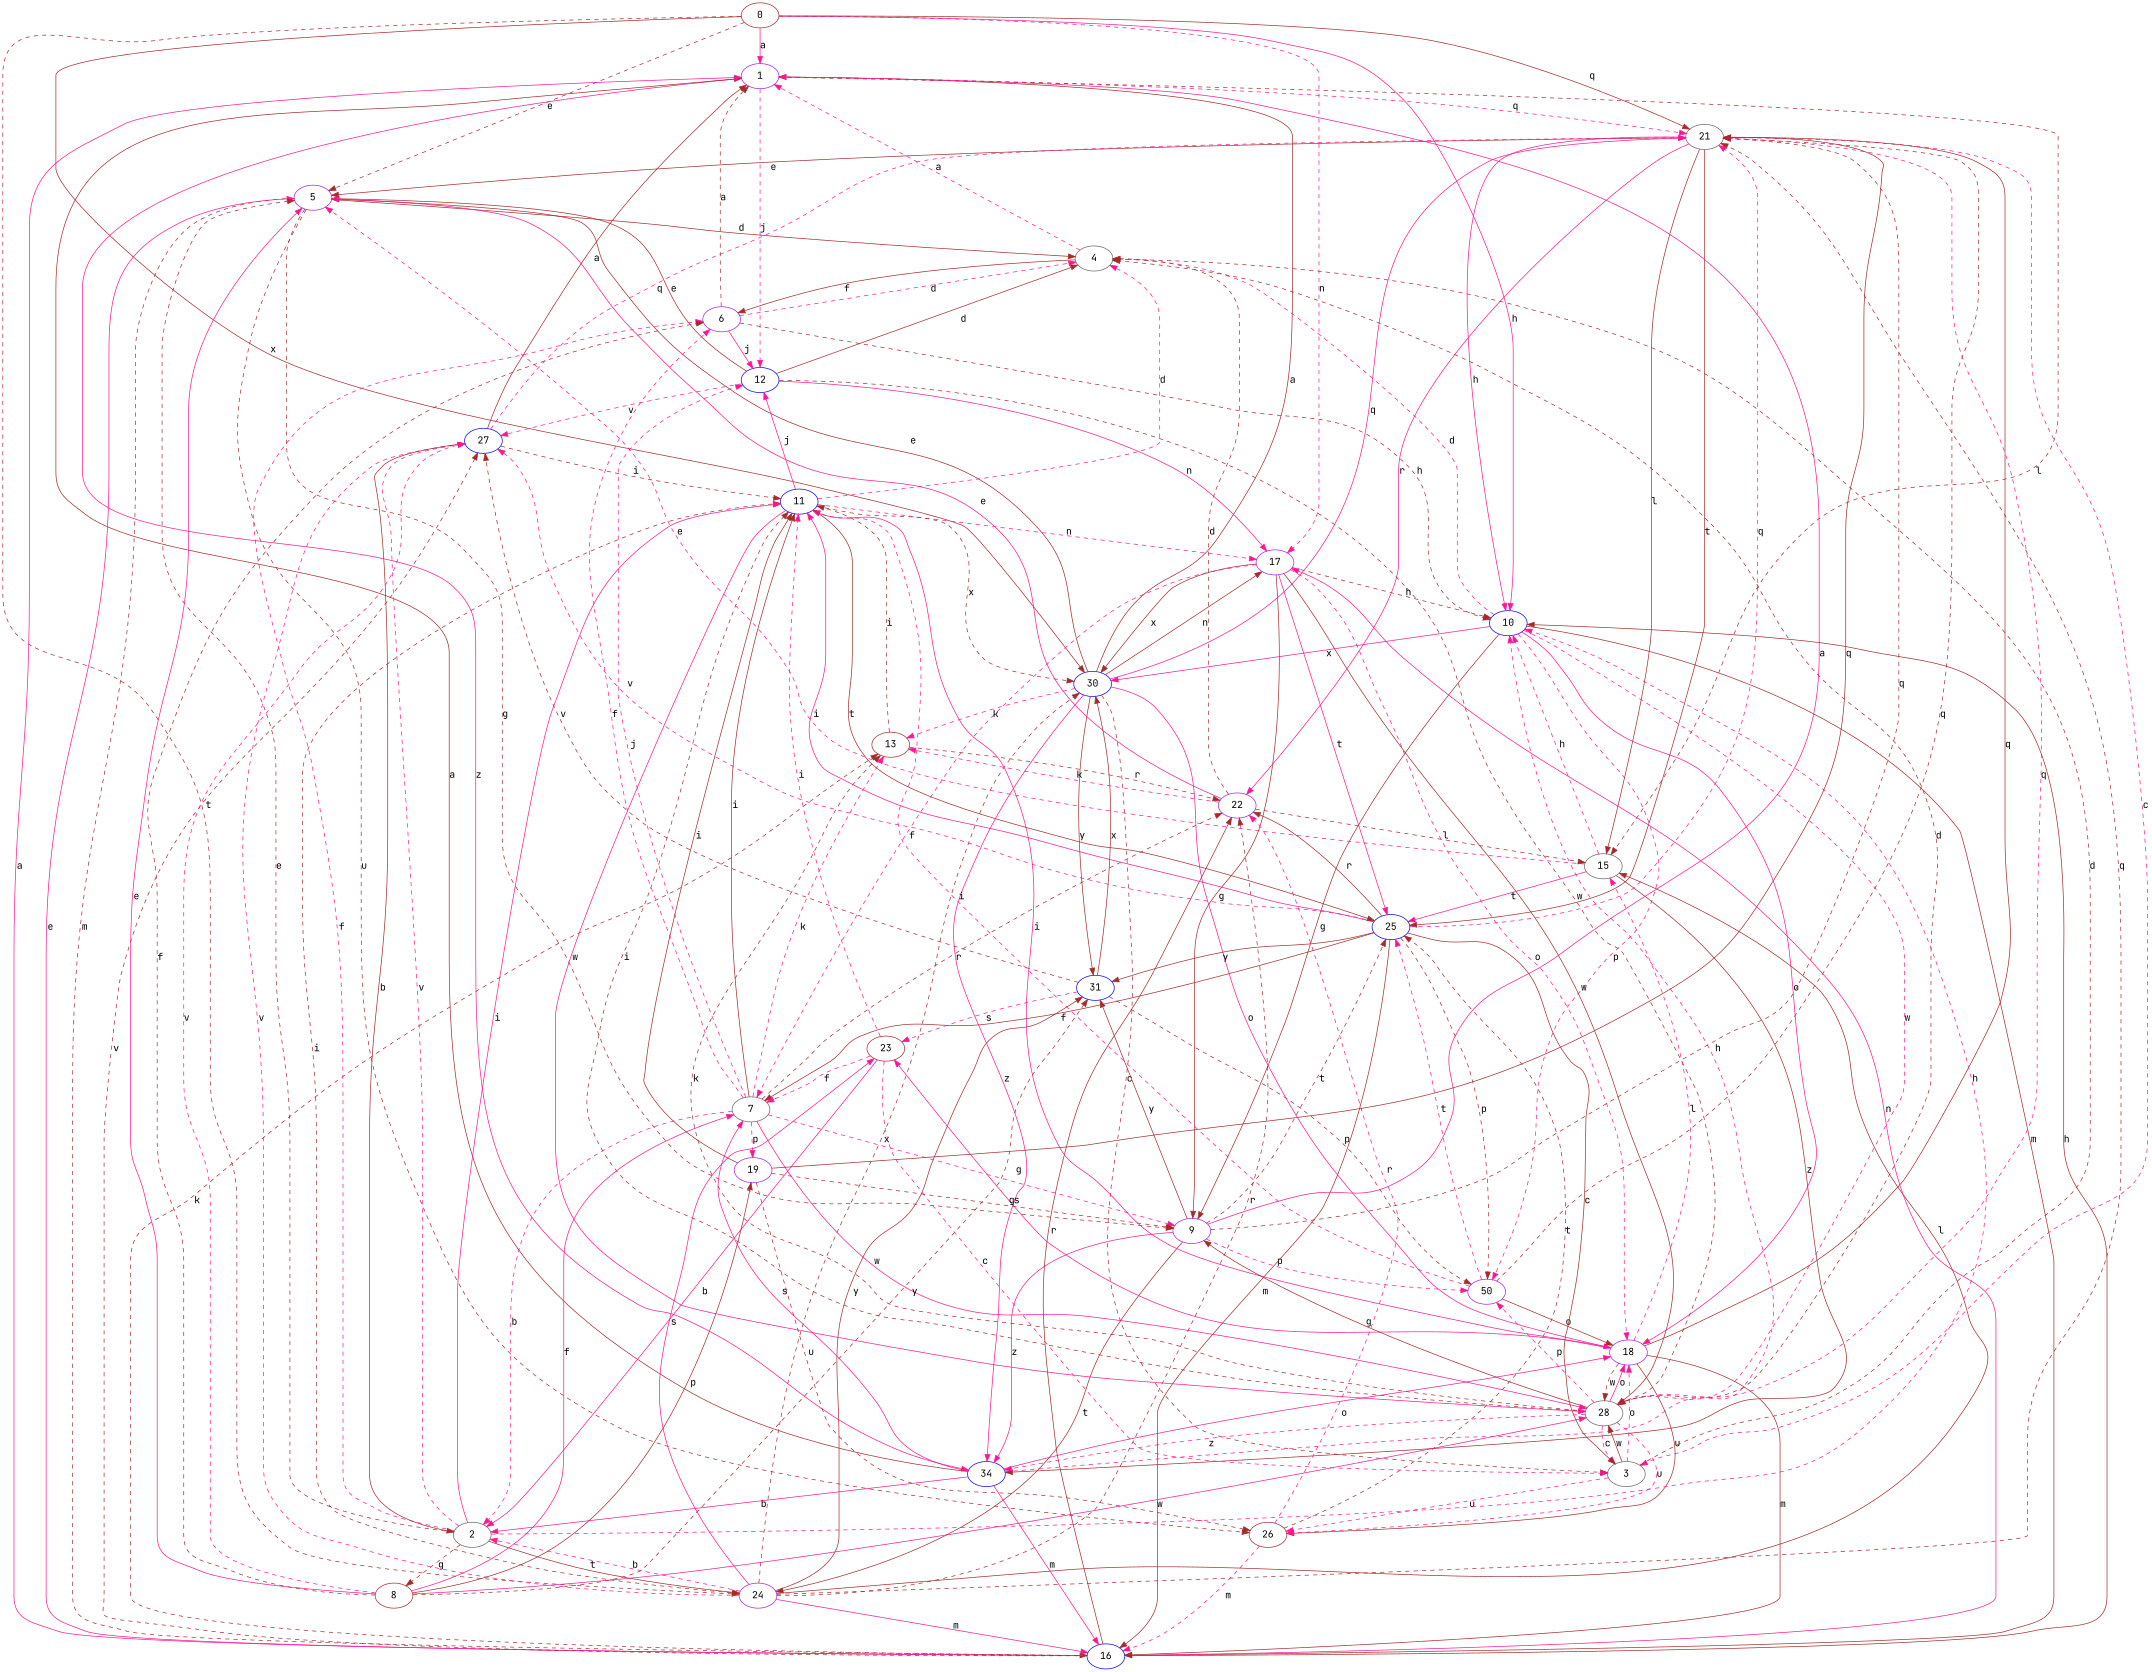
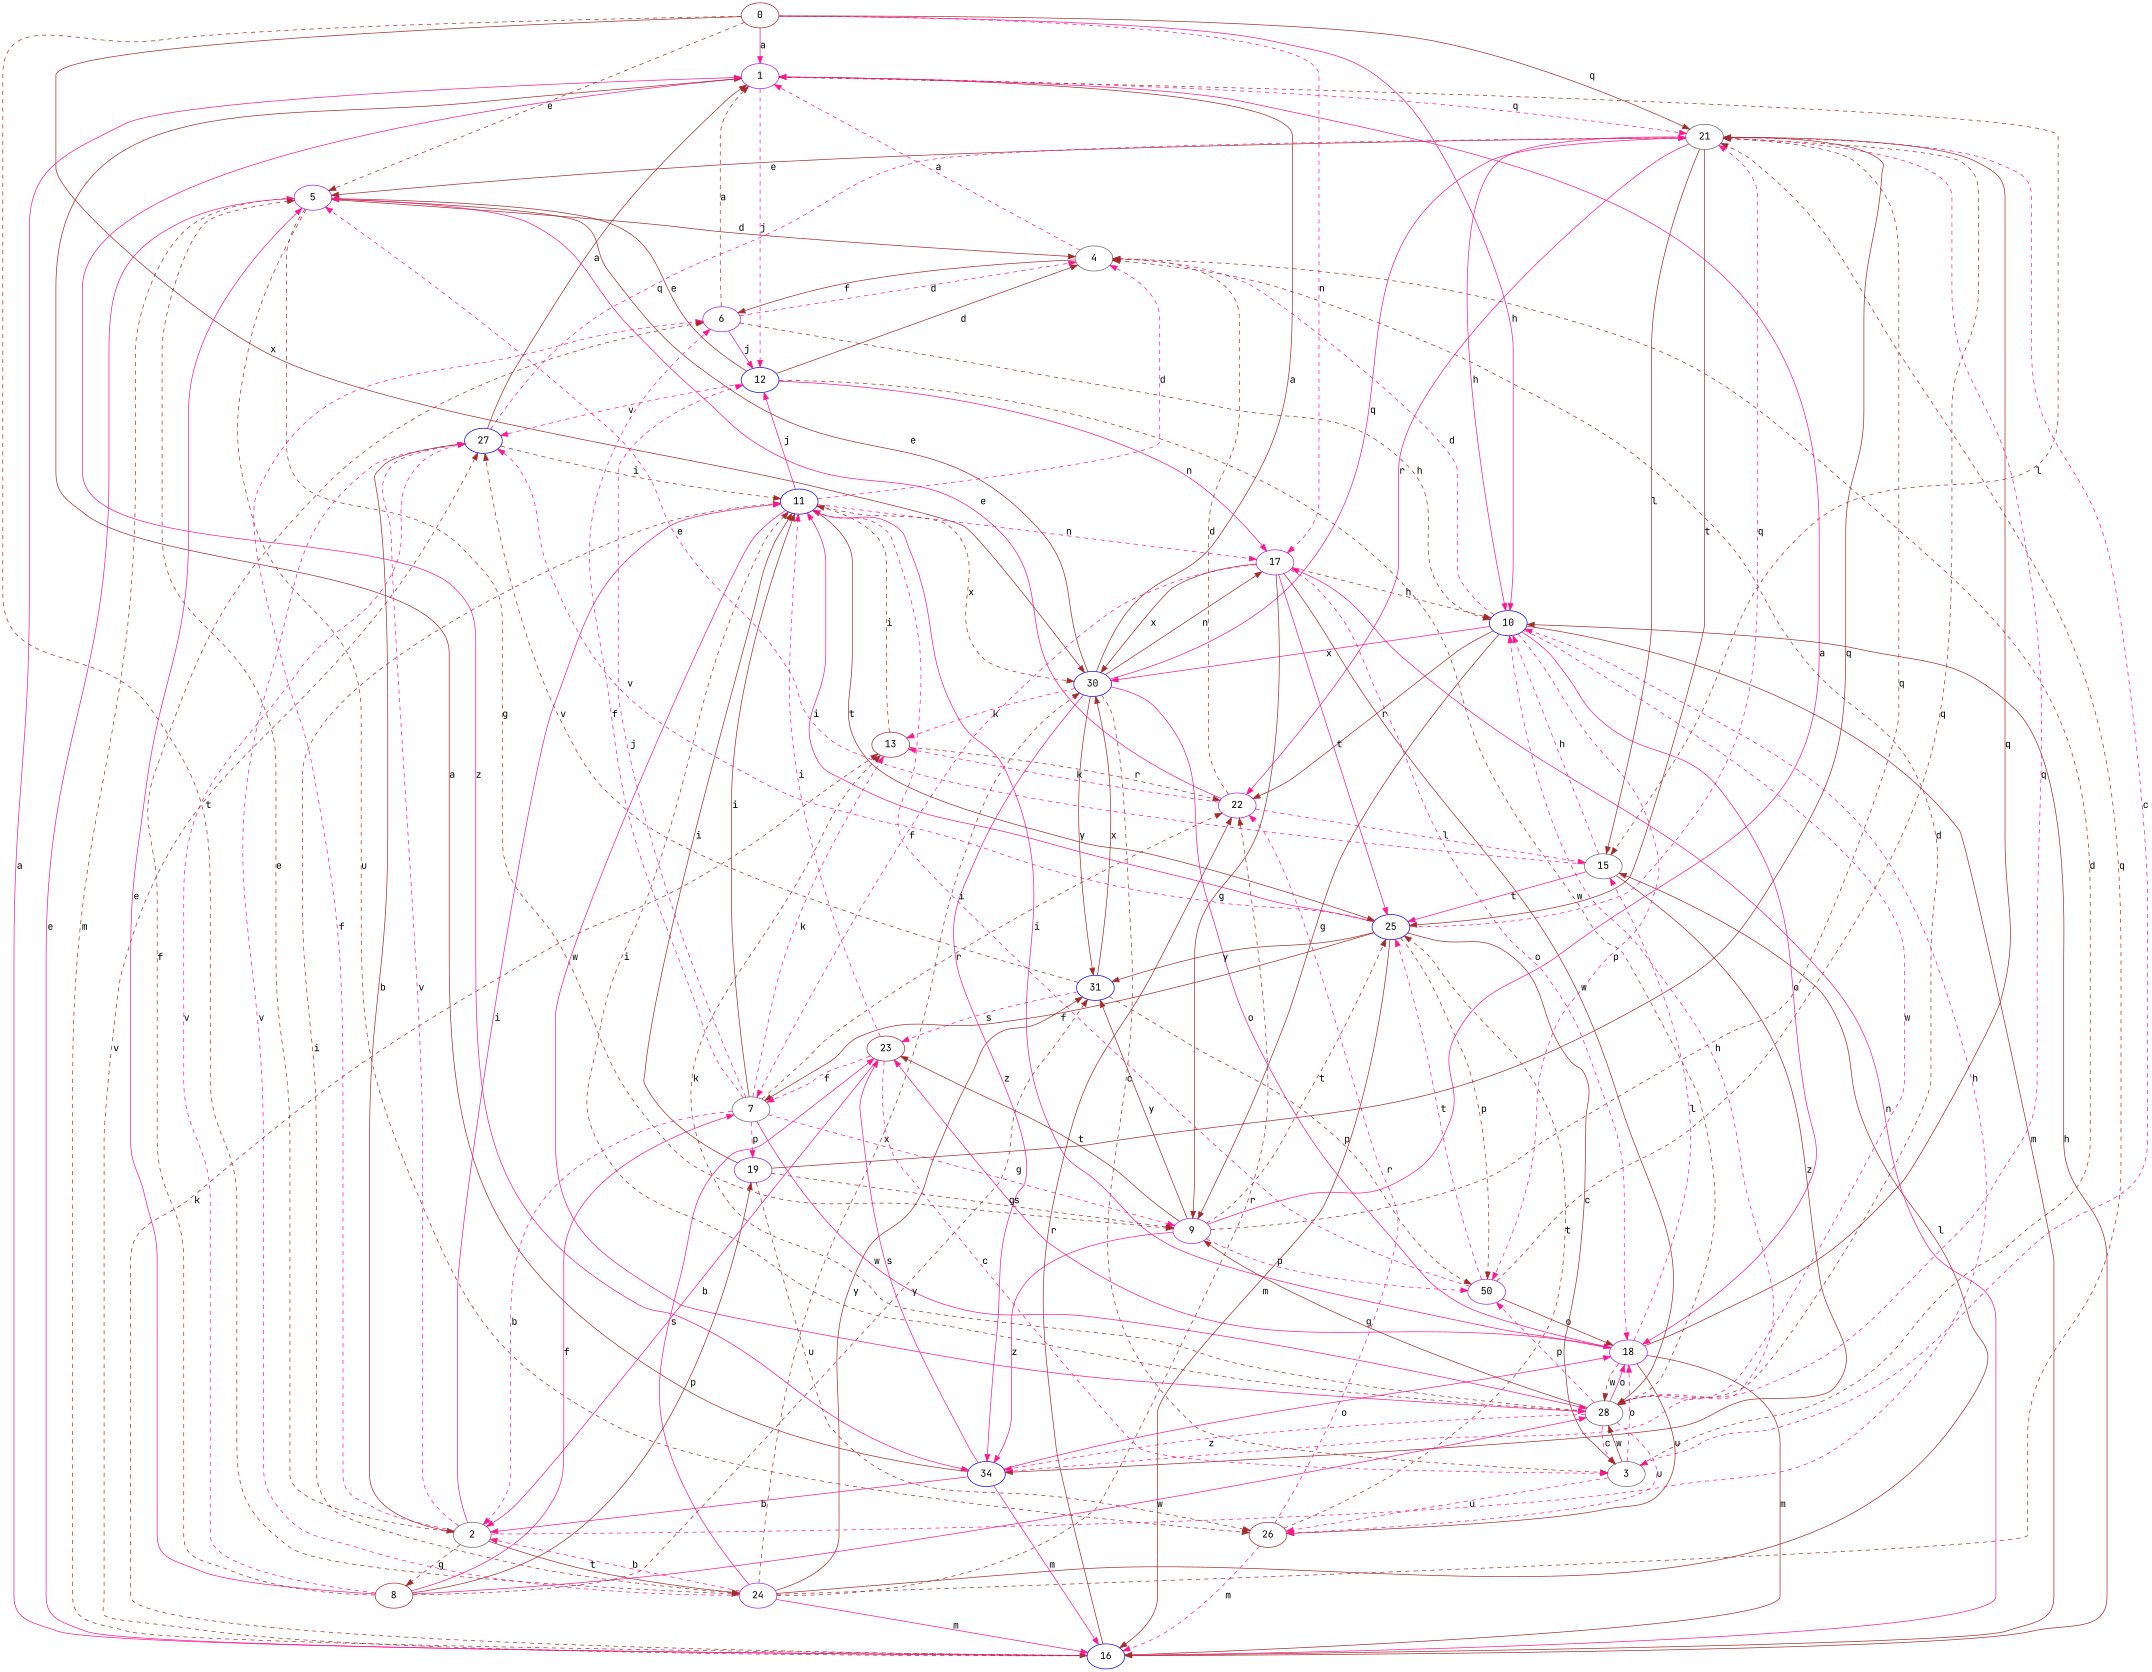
edge "22" -> "15": color brown -> deeppink
edge "25" -> "22": now "10" -> "22"
edge "34" -> "7": now "34" -> "23"
edge "9" -> "24": now "9" -> "23"
